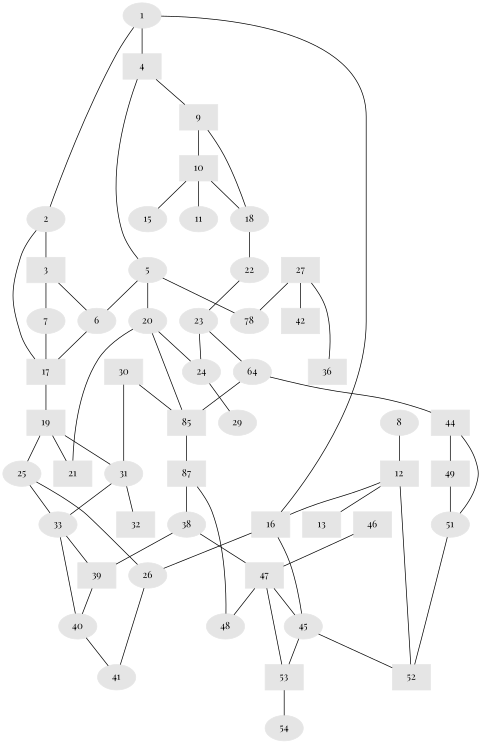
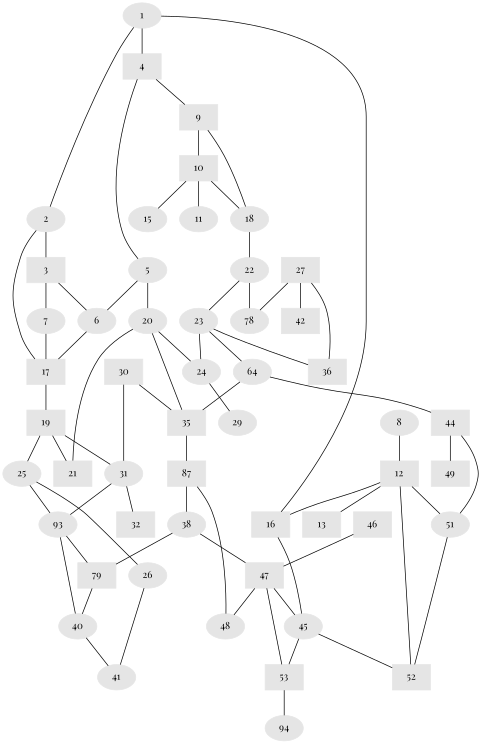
edge "5" -- "78": now "22" -- "78"
edge "23" -- "36": added
node "85": label "85" -> "35"
edge "49" -- "51": now "12" -- "51"
node "33": label "33" -> "93"
edge "16" -- "26": removed
node "39": label "39" -> "79"
node "54": label "54" -> "94"
